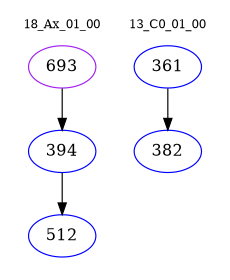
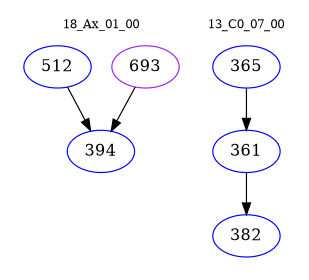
cluster "13_C0_01_00": label "13_C0_01_00" -> "13_C0_07_00"
node "365": added
edge "394" -> "512": reversed
